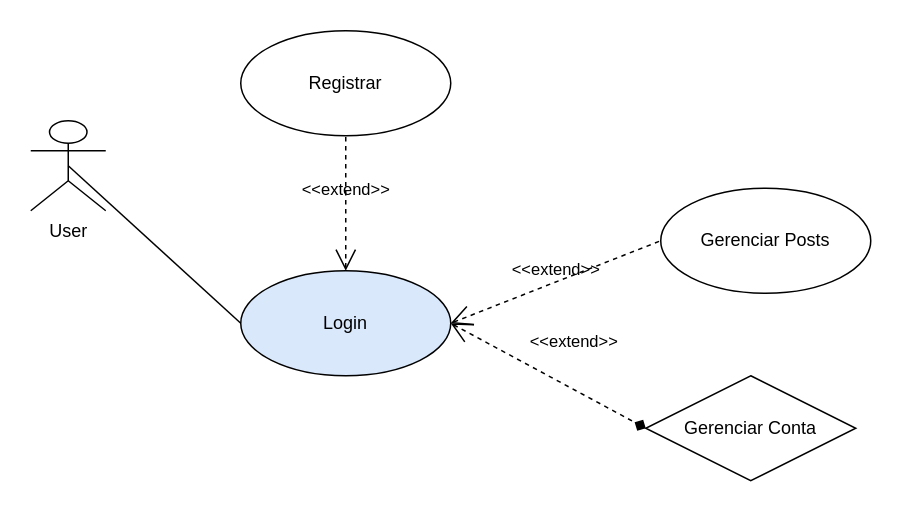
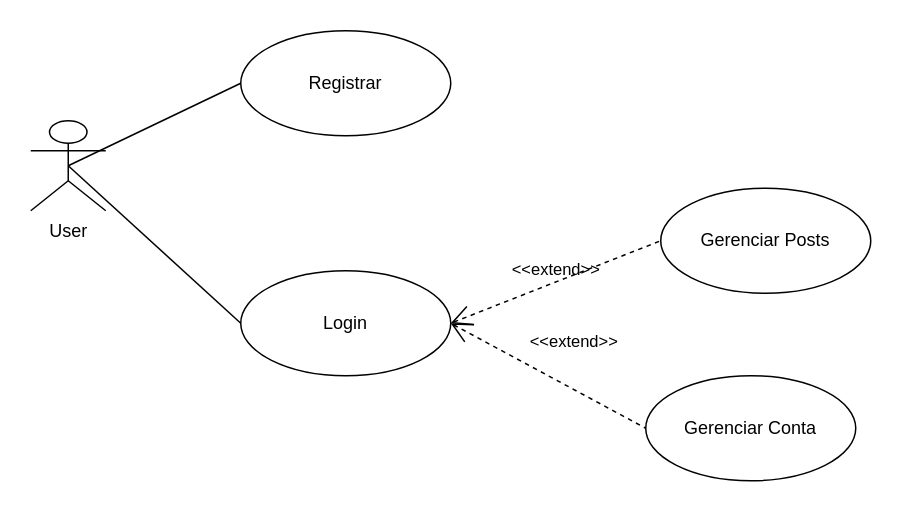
edge "Registrar" -- "User": added
edge "Registrar" -> "Login": removed, label "<<extend>>"
node "Login": fillcolor #dae8fc -> #ffffff
edge "Login" -- "Gerenciar Conta": arrowhead diamond -> none
node "Gerenciar Conta": shape diamond -> ellipse
